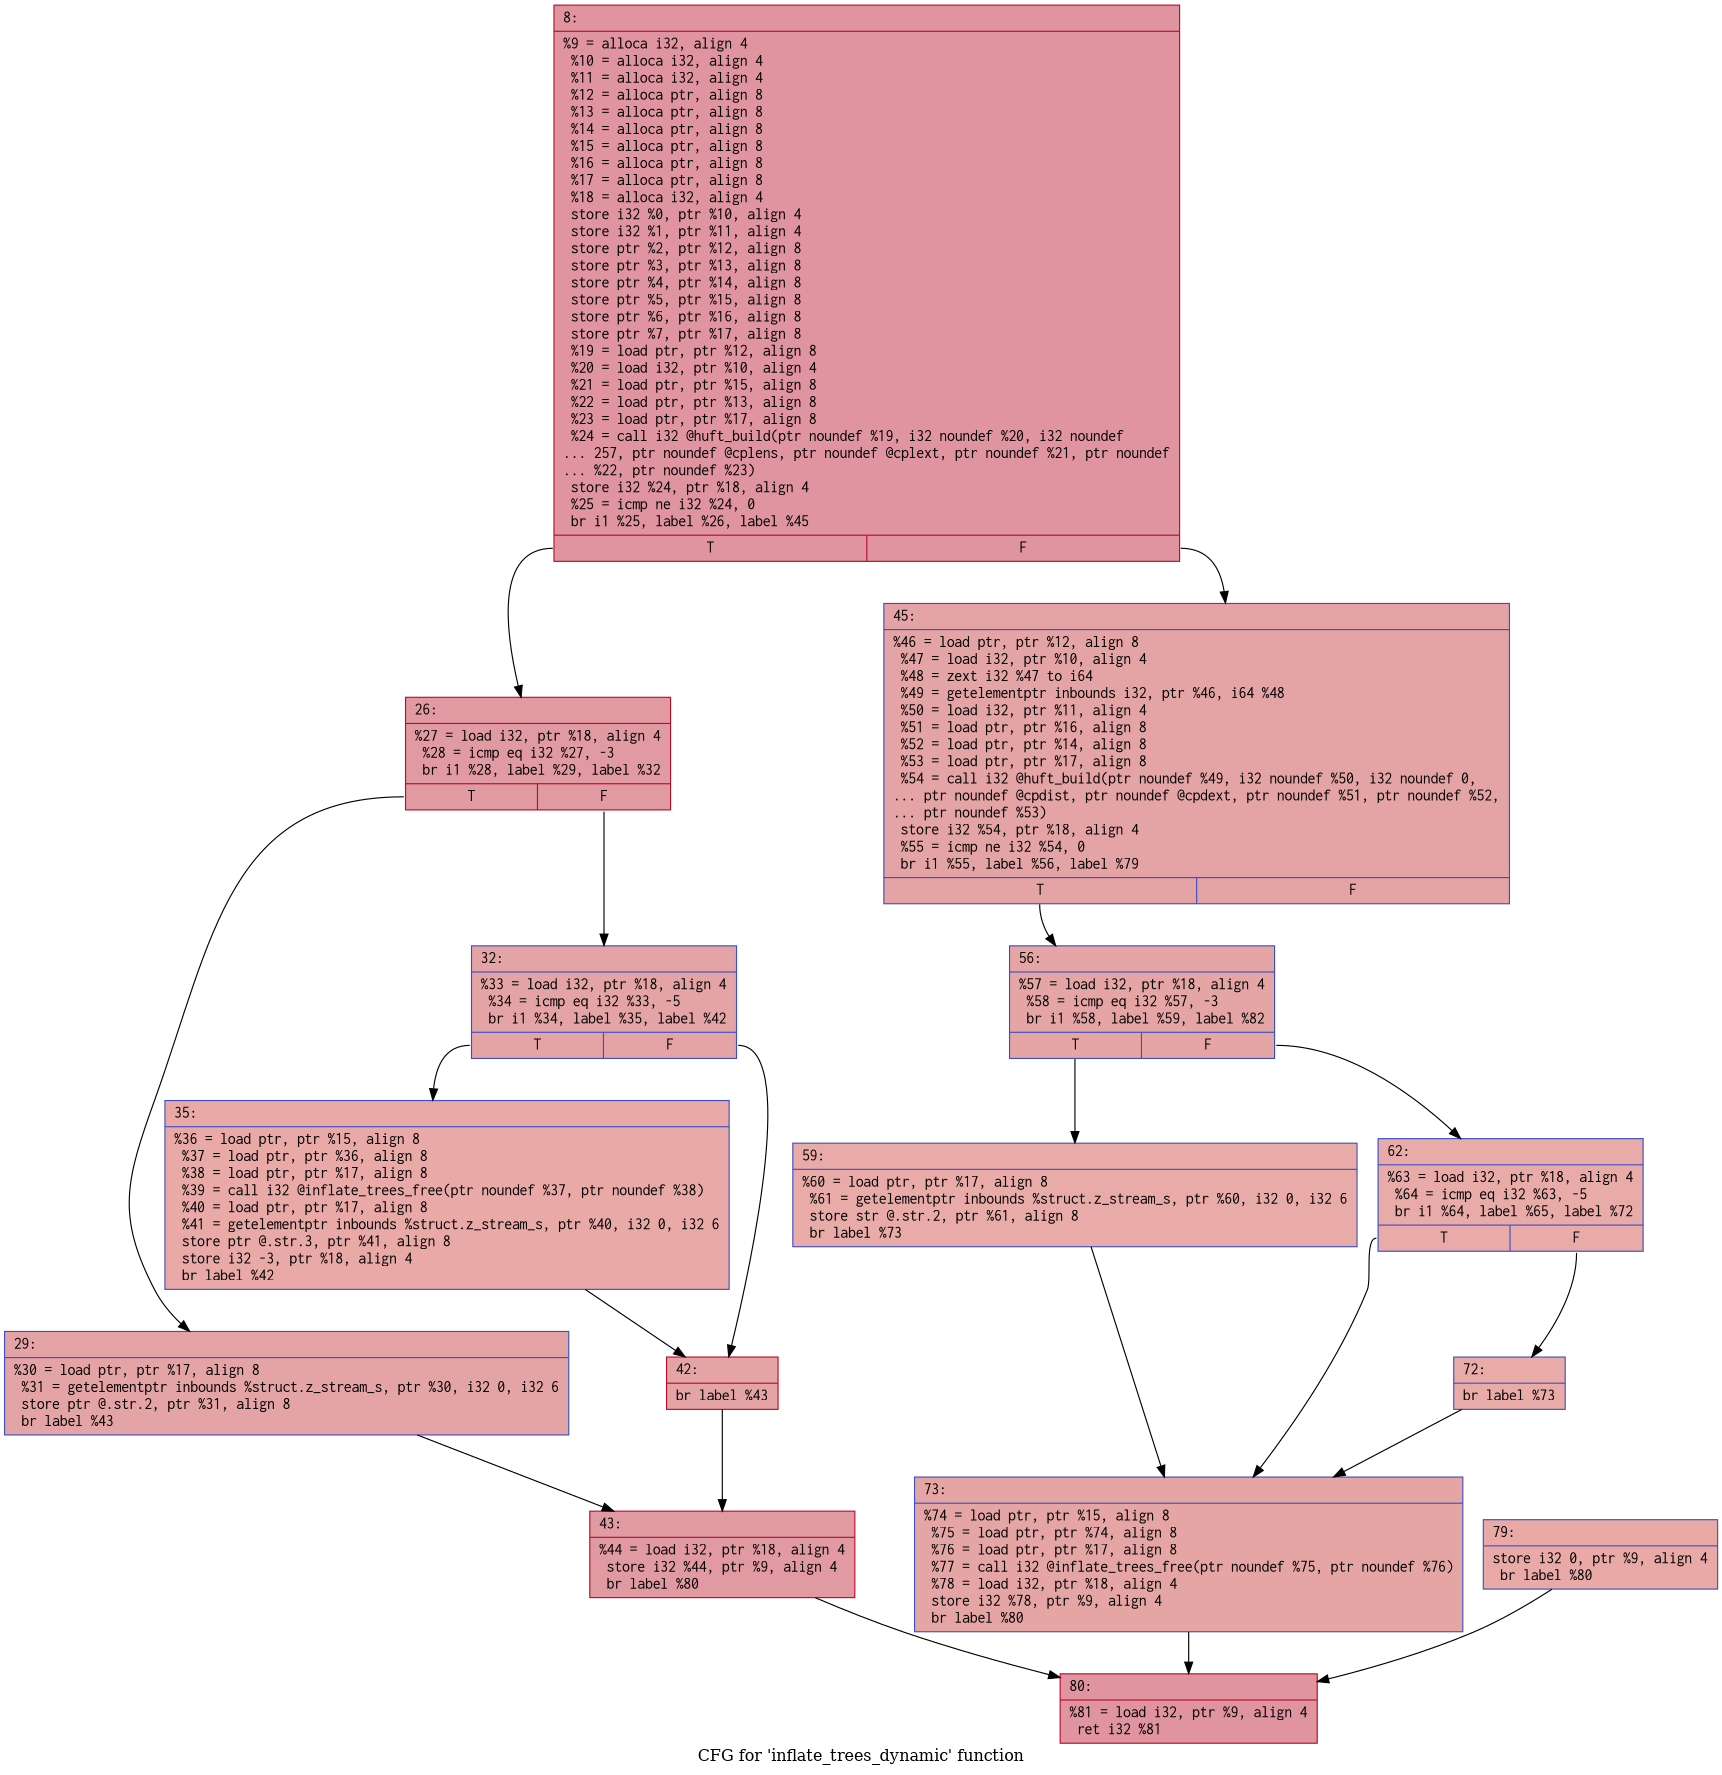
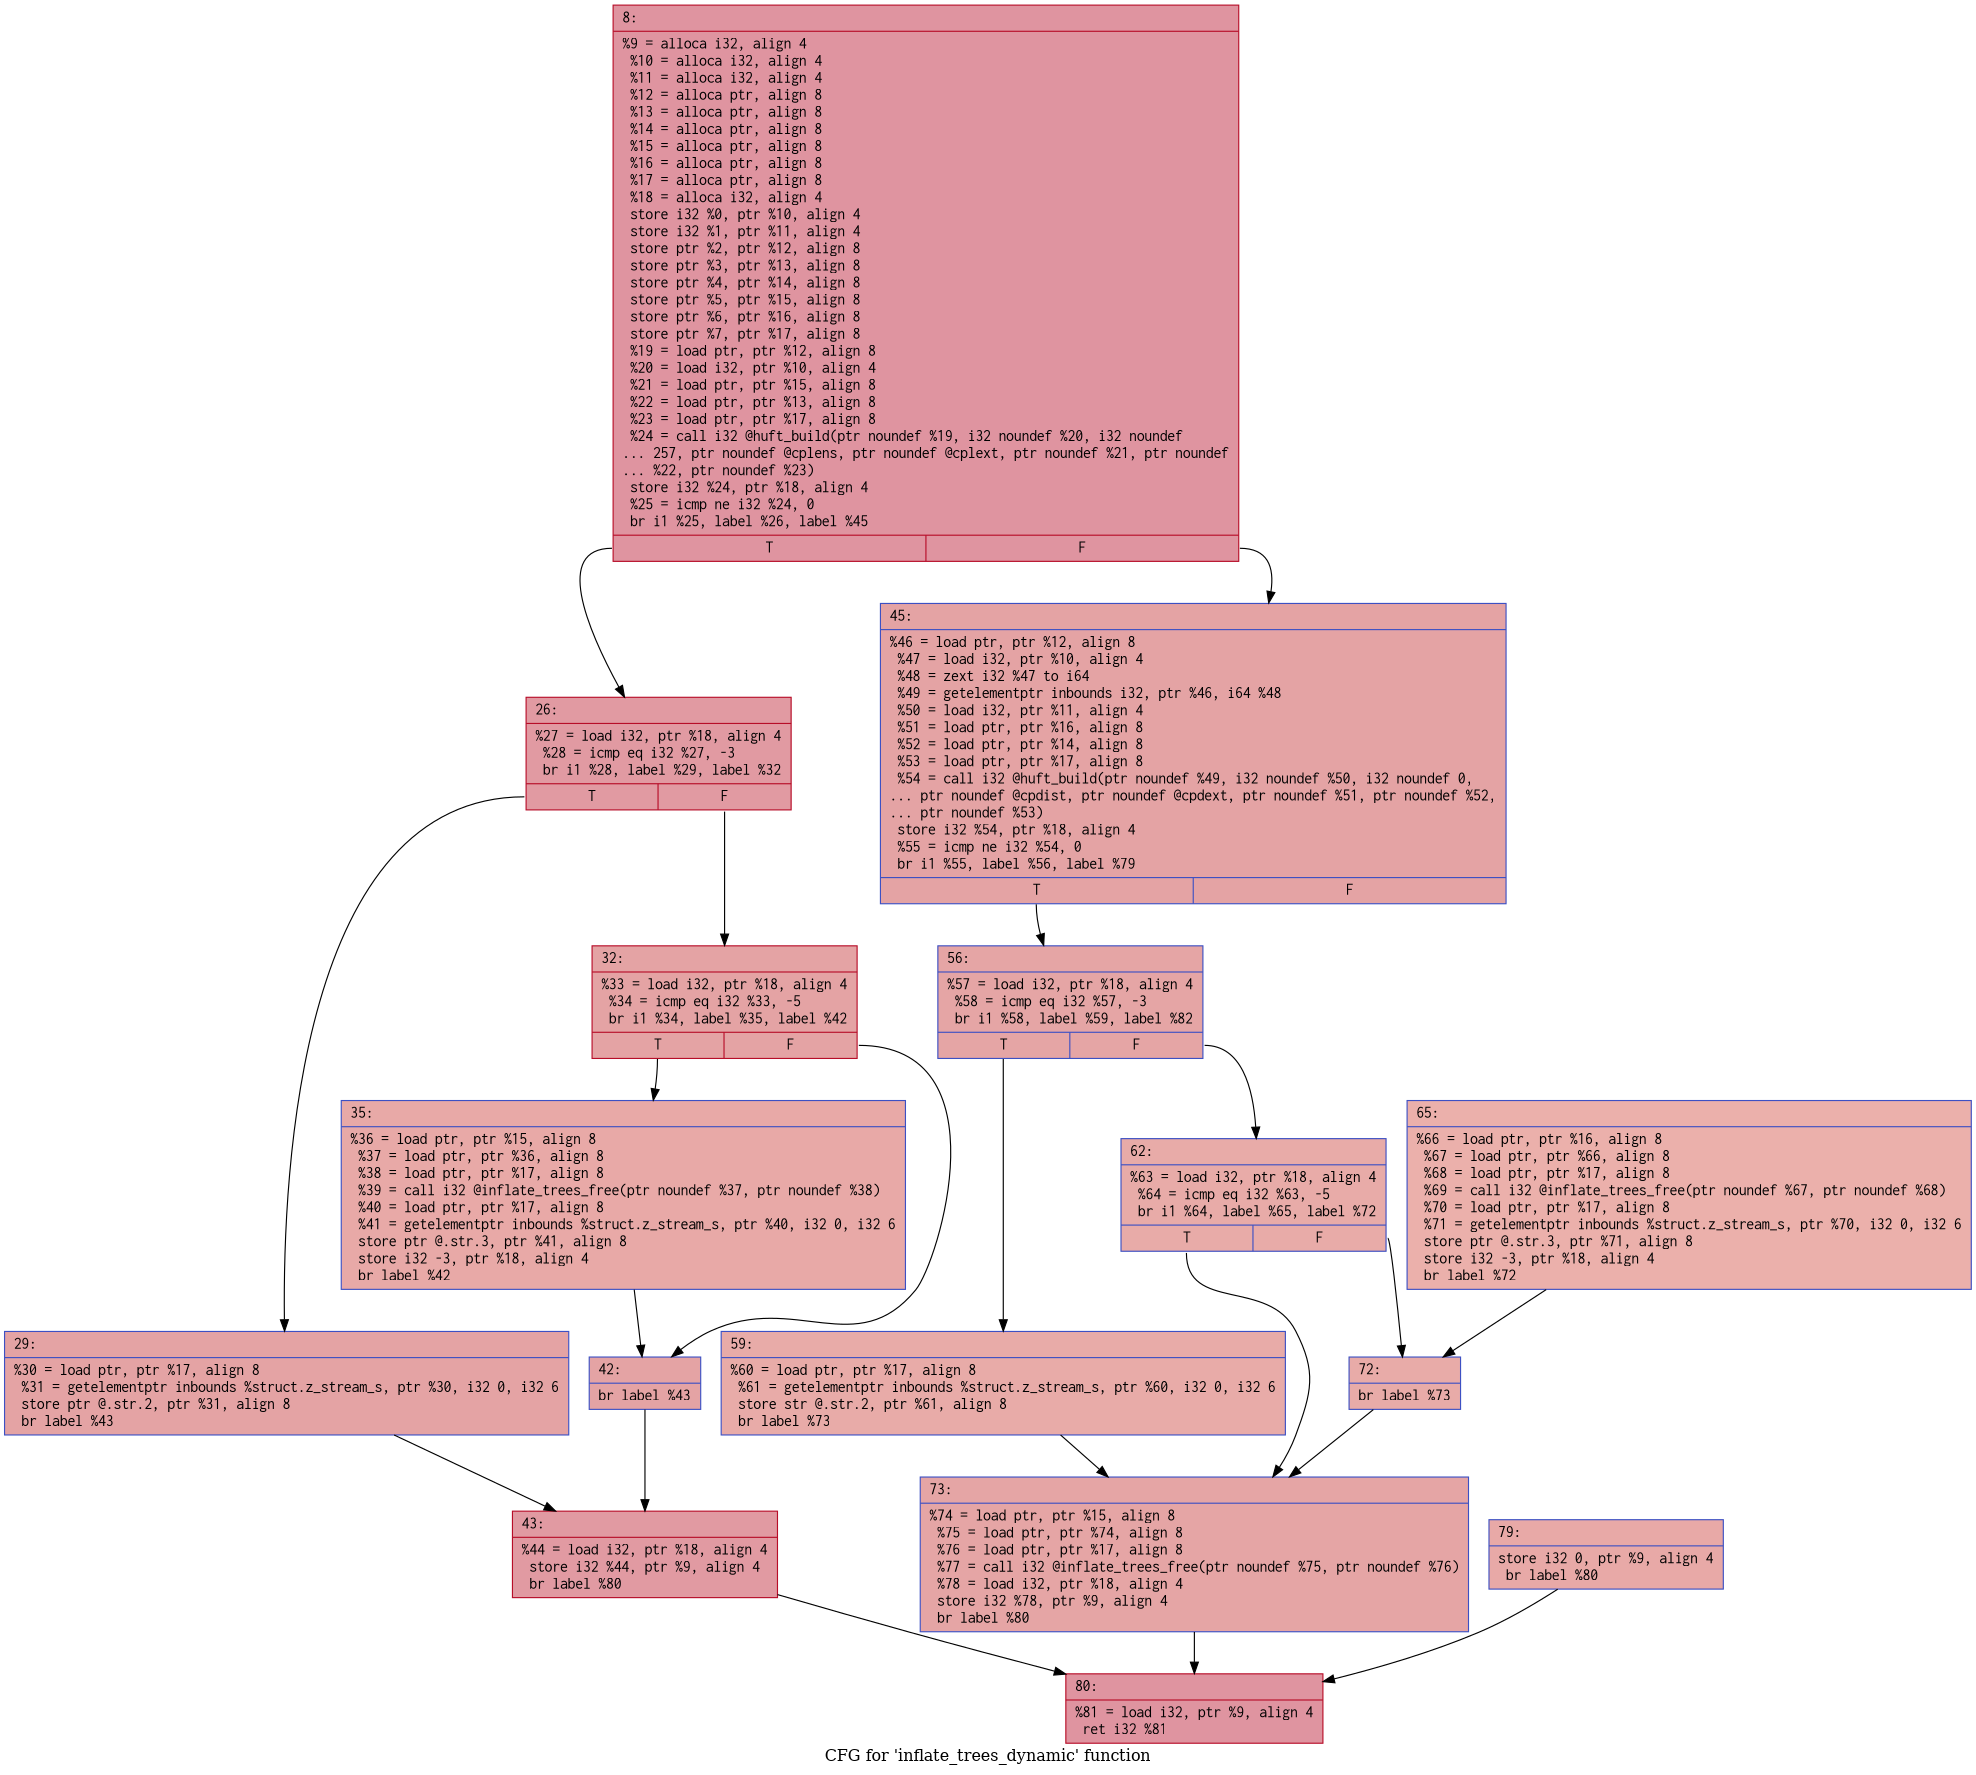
node "32:": color #3d50c3ff -> #b70d28ff
node "65:": added
node "42:": color #b70d28ff -> #3d50c3ff
